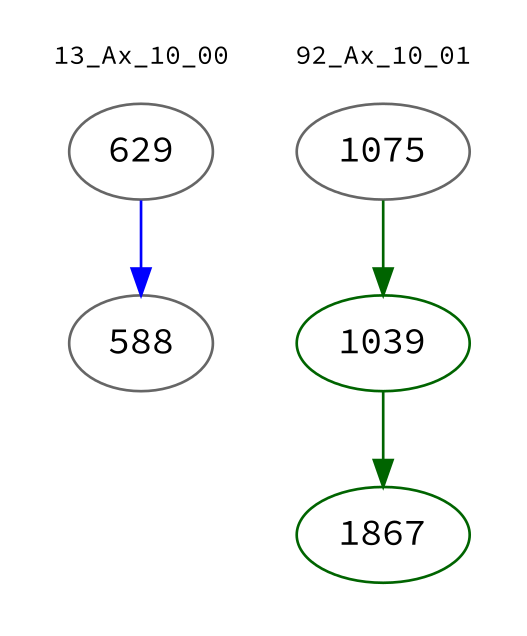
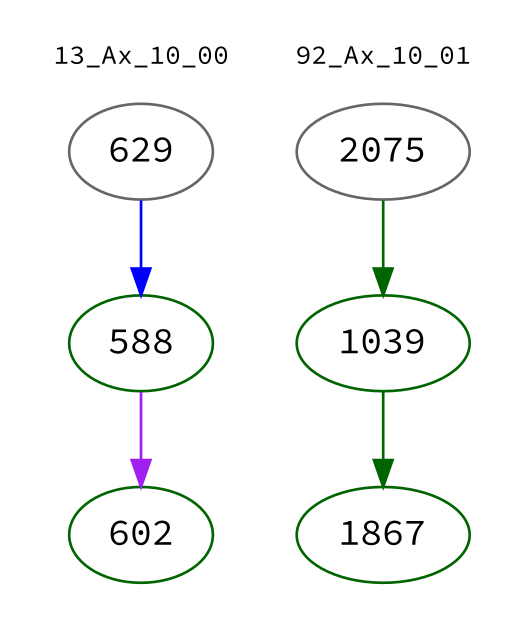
node "1075": label "1075" -> "2075"
node "588": color gray40 -> darkgreen
node "602": added
